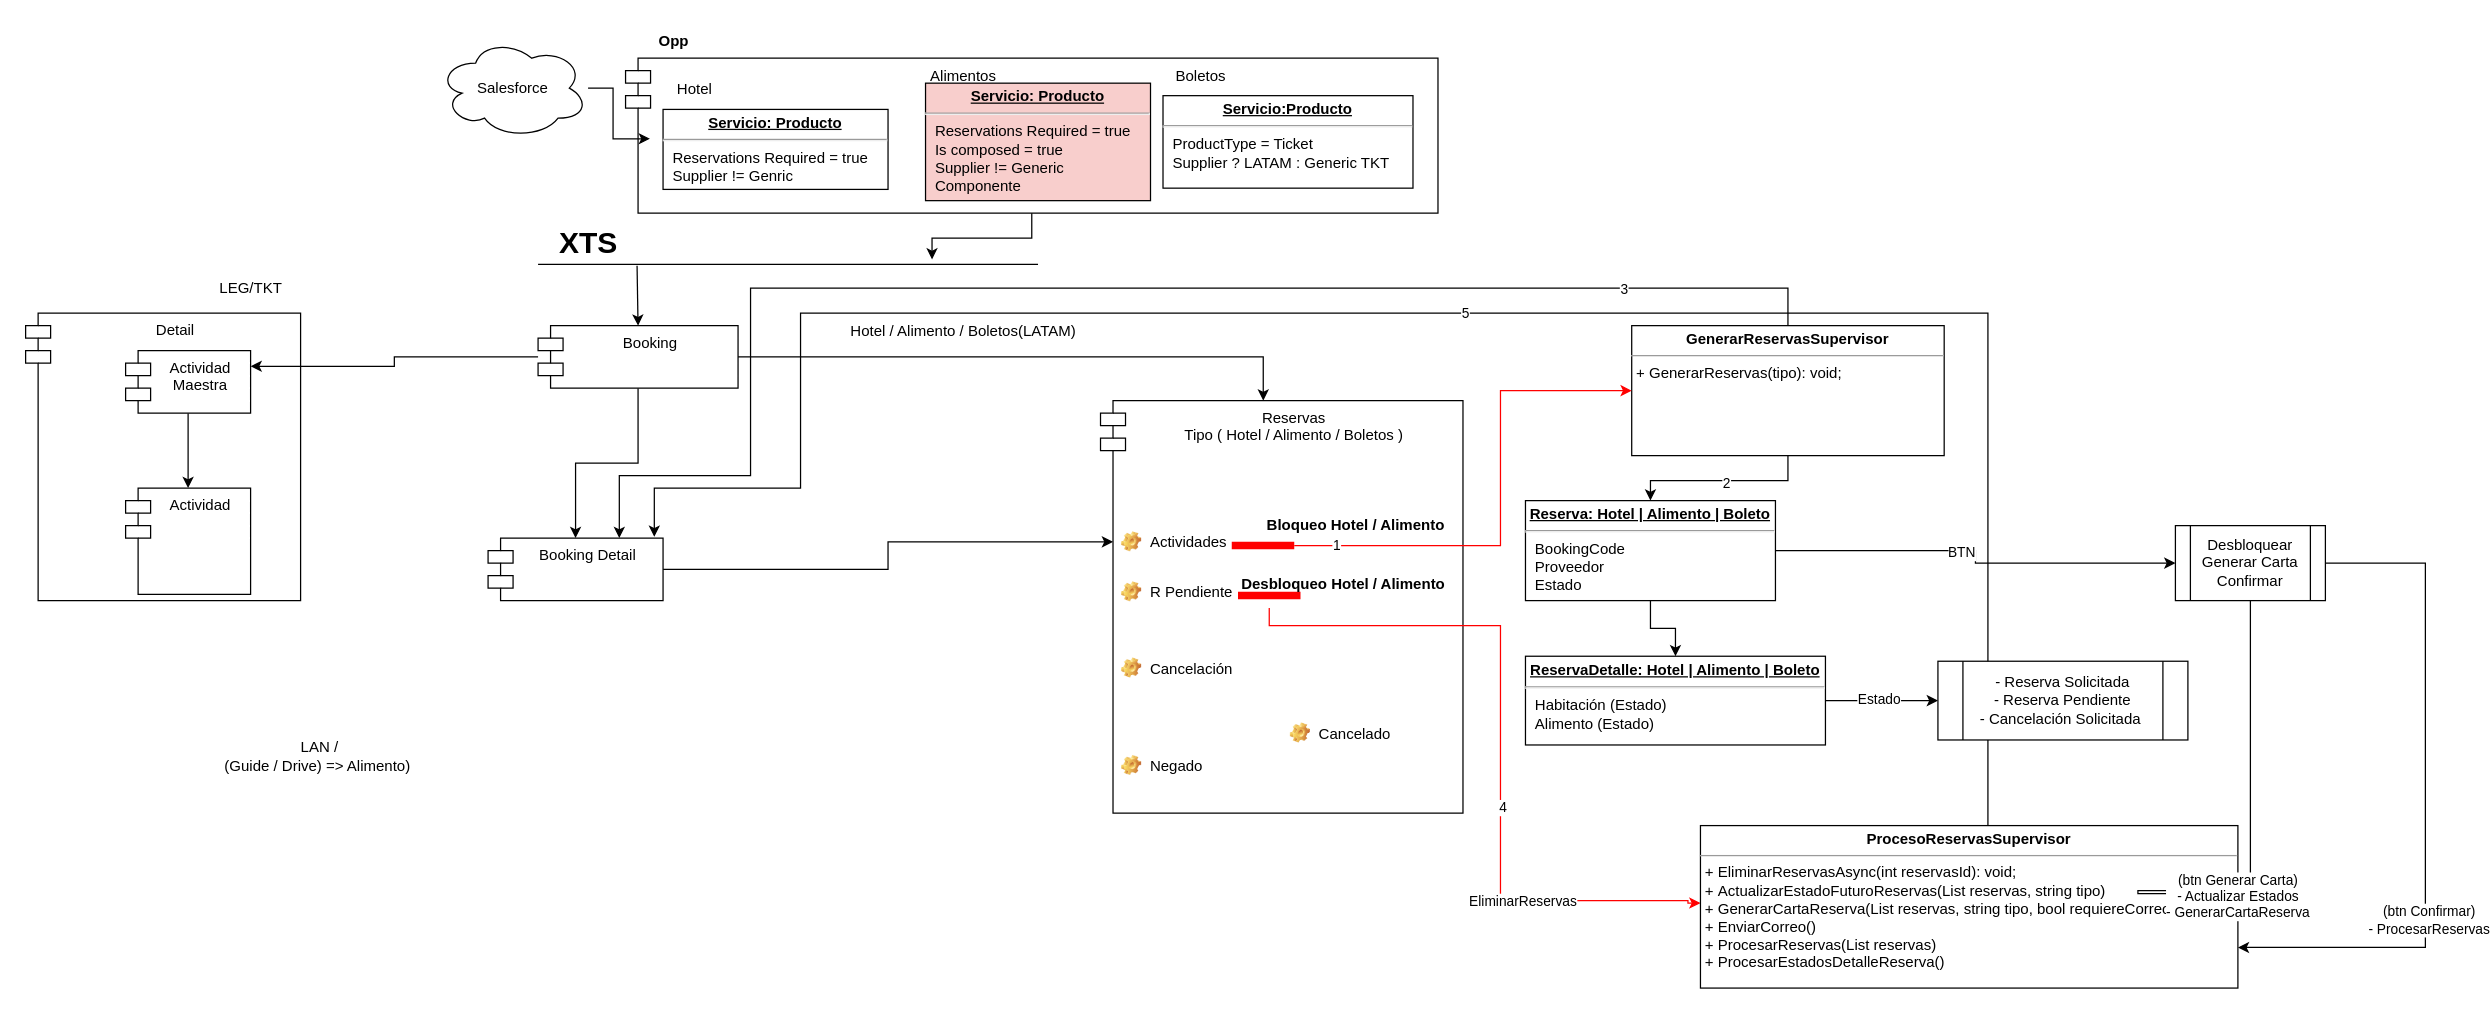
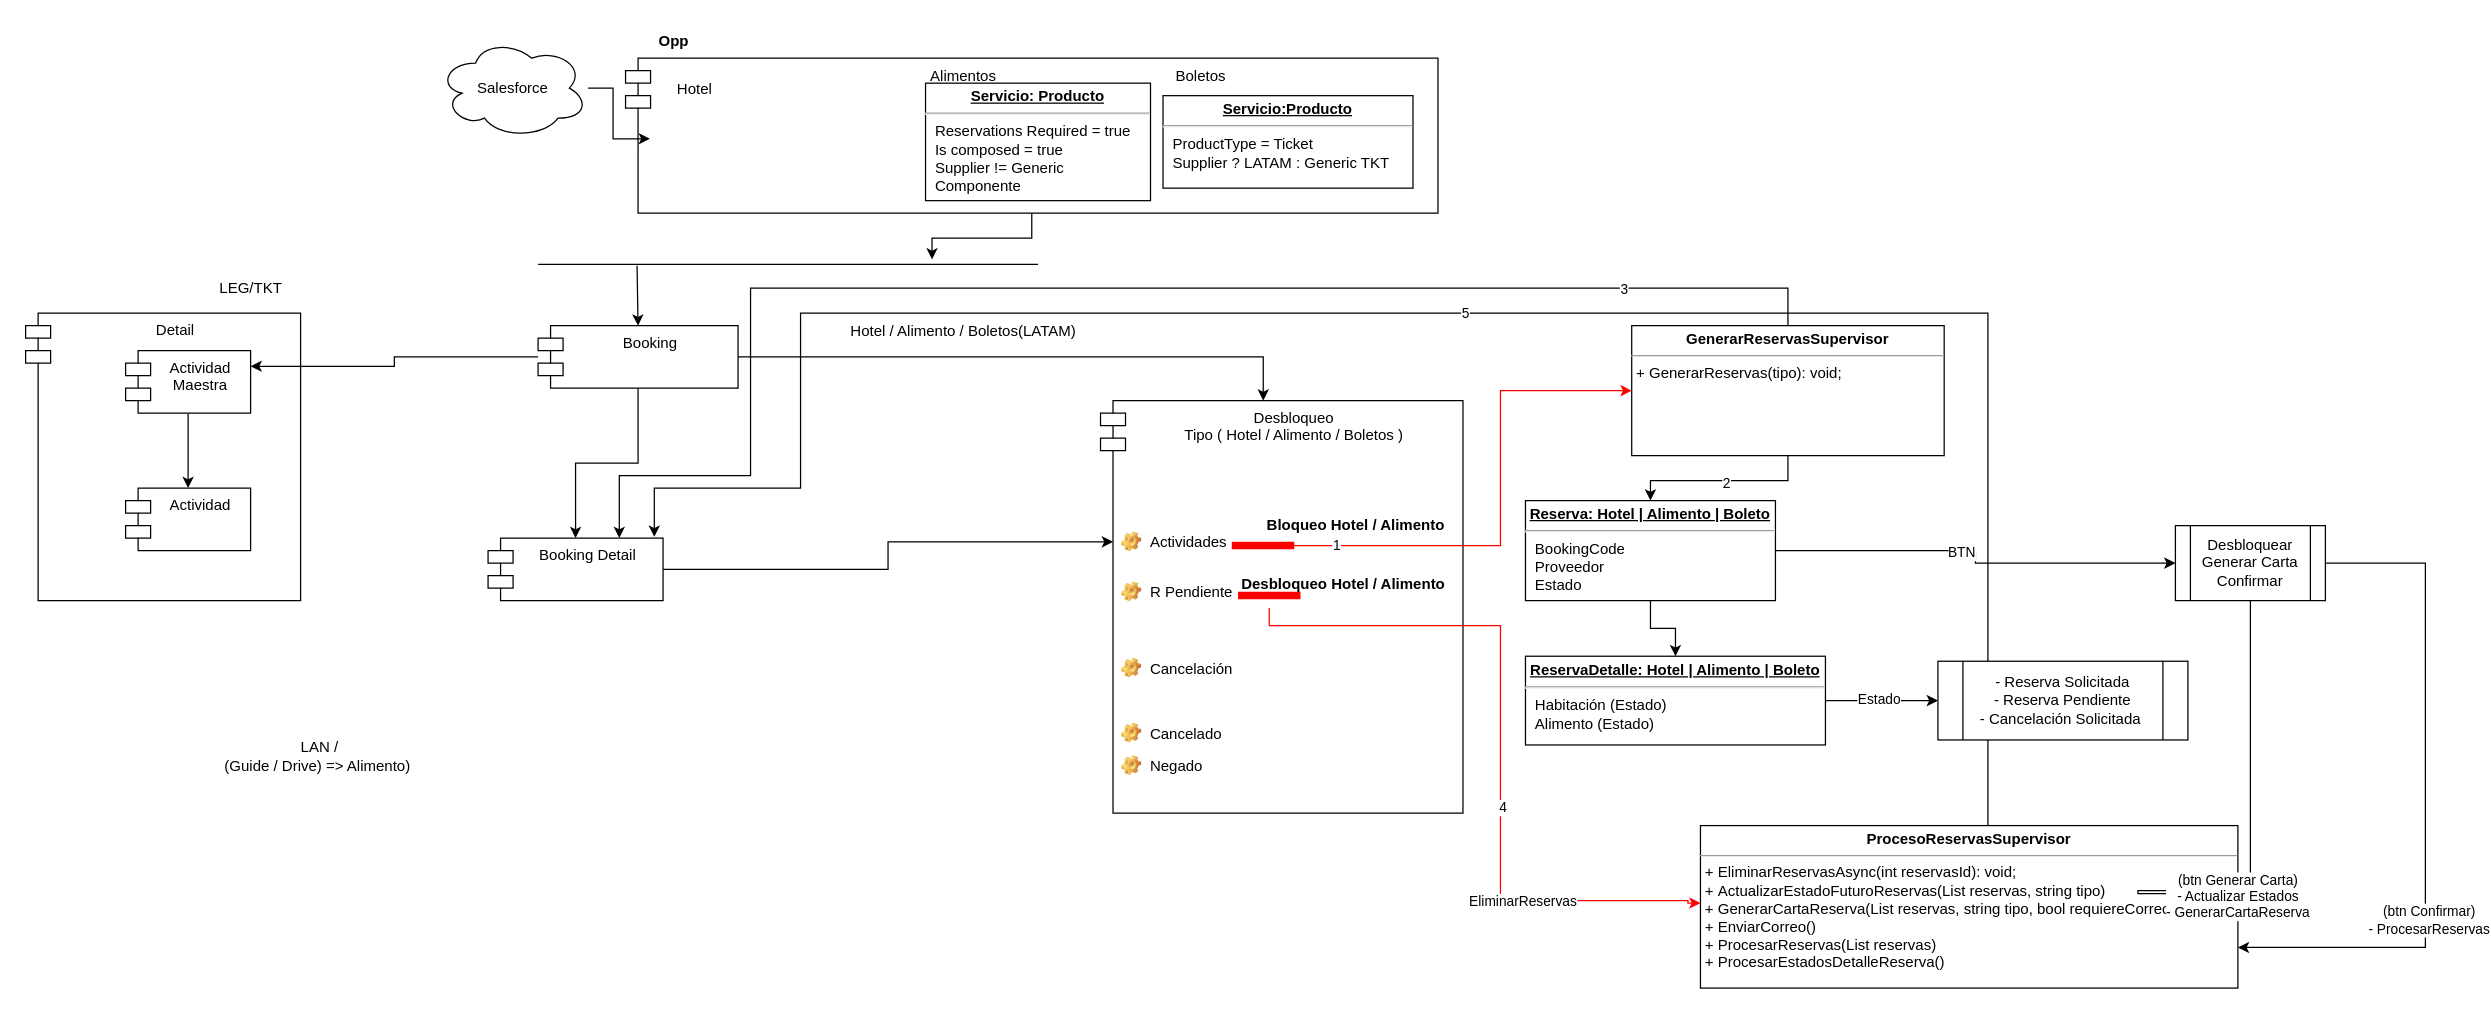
node "Servicio: Producto Reservations Required = true Is composed = true Supplier != Generic Componente": fillcolor #f8cecc -> #ffffff
node "Servicio: Producto Reservations Required = true Supplier != Genric": removed
node "XTS": removed
node "Reservas Tipo ( Hotel / Alimento / Boletos )": label "Reservas Tipo ( Hotel / Alimento / Boletos )" -> "Desbloqueo Tipo ( Hotel / Alimento / Boletos )"
node "Actividad": size 125x106 -> 125x63
node "Cancelado": moved (1348, 733) -> (1179, 733)
